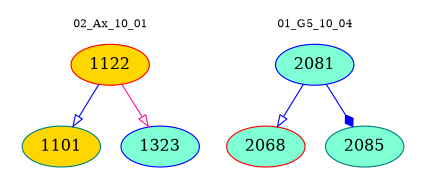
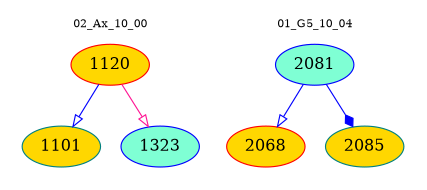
cluster "02_Ax_10_01": label "02_Ax_10_01" -> "02_Ax_10_00"
node "1122": label "1122" -> "1120"
node "2068": fillcolor aquamarine -> gold
node "2085": fillcolor aquamarine -> gold
